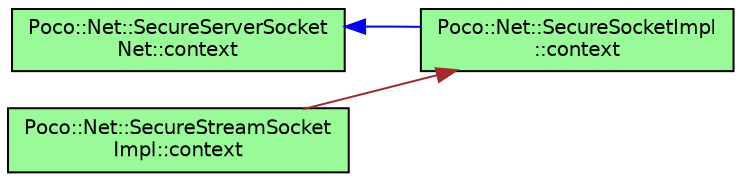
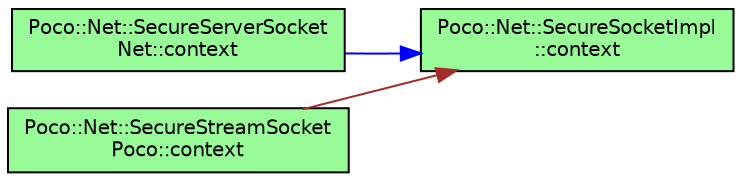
edge "Poco::Net::SecureSocketImpl ::context" -> "Poco::Net::SecureServerSocket Net::context": reversed
node "Poco::Net::SecureStreamSocket Impl::context": label "Poco::Net::SecureStreamSocket Impl::context" -> "Poco::Net::SecureStreamSocket Poco::context"
